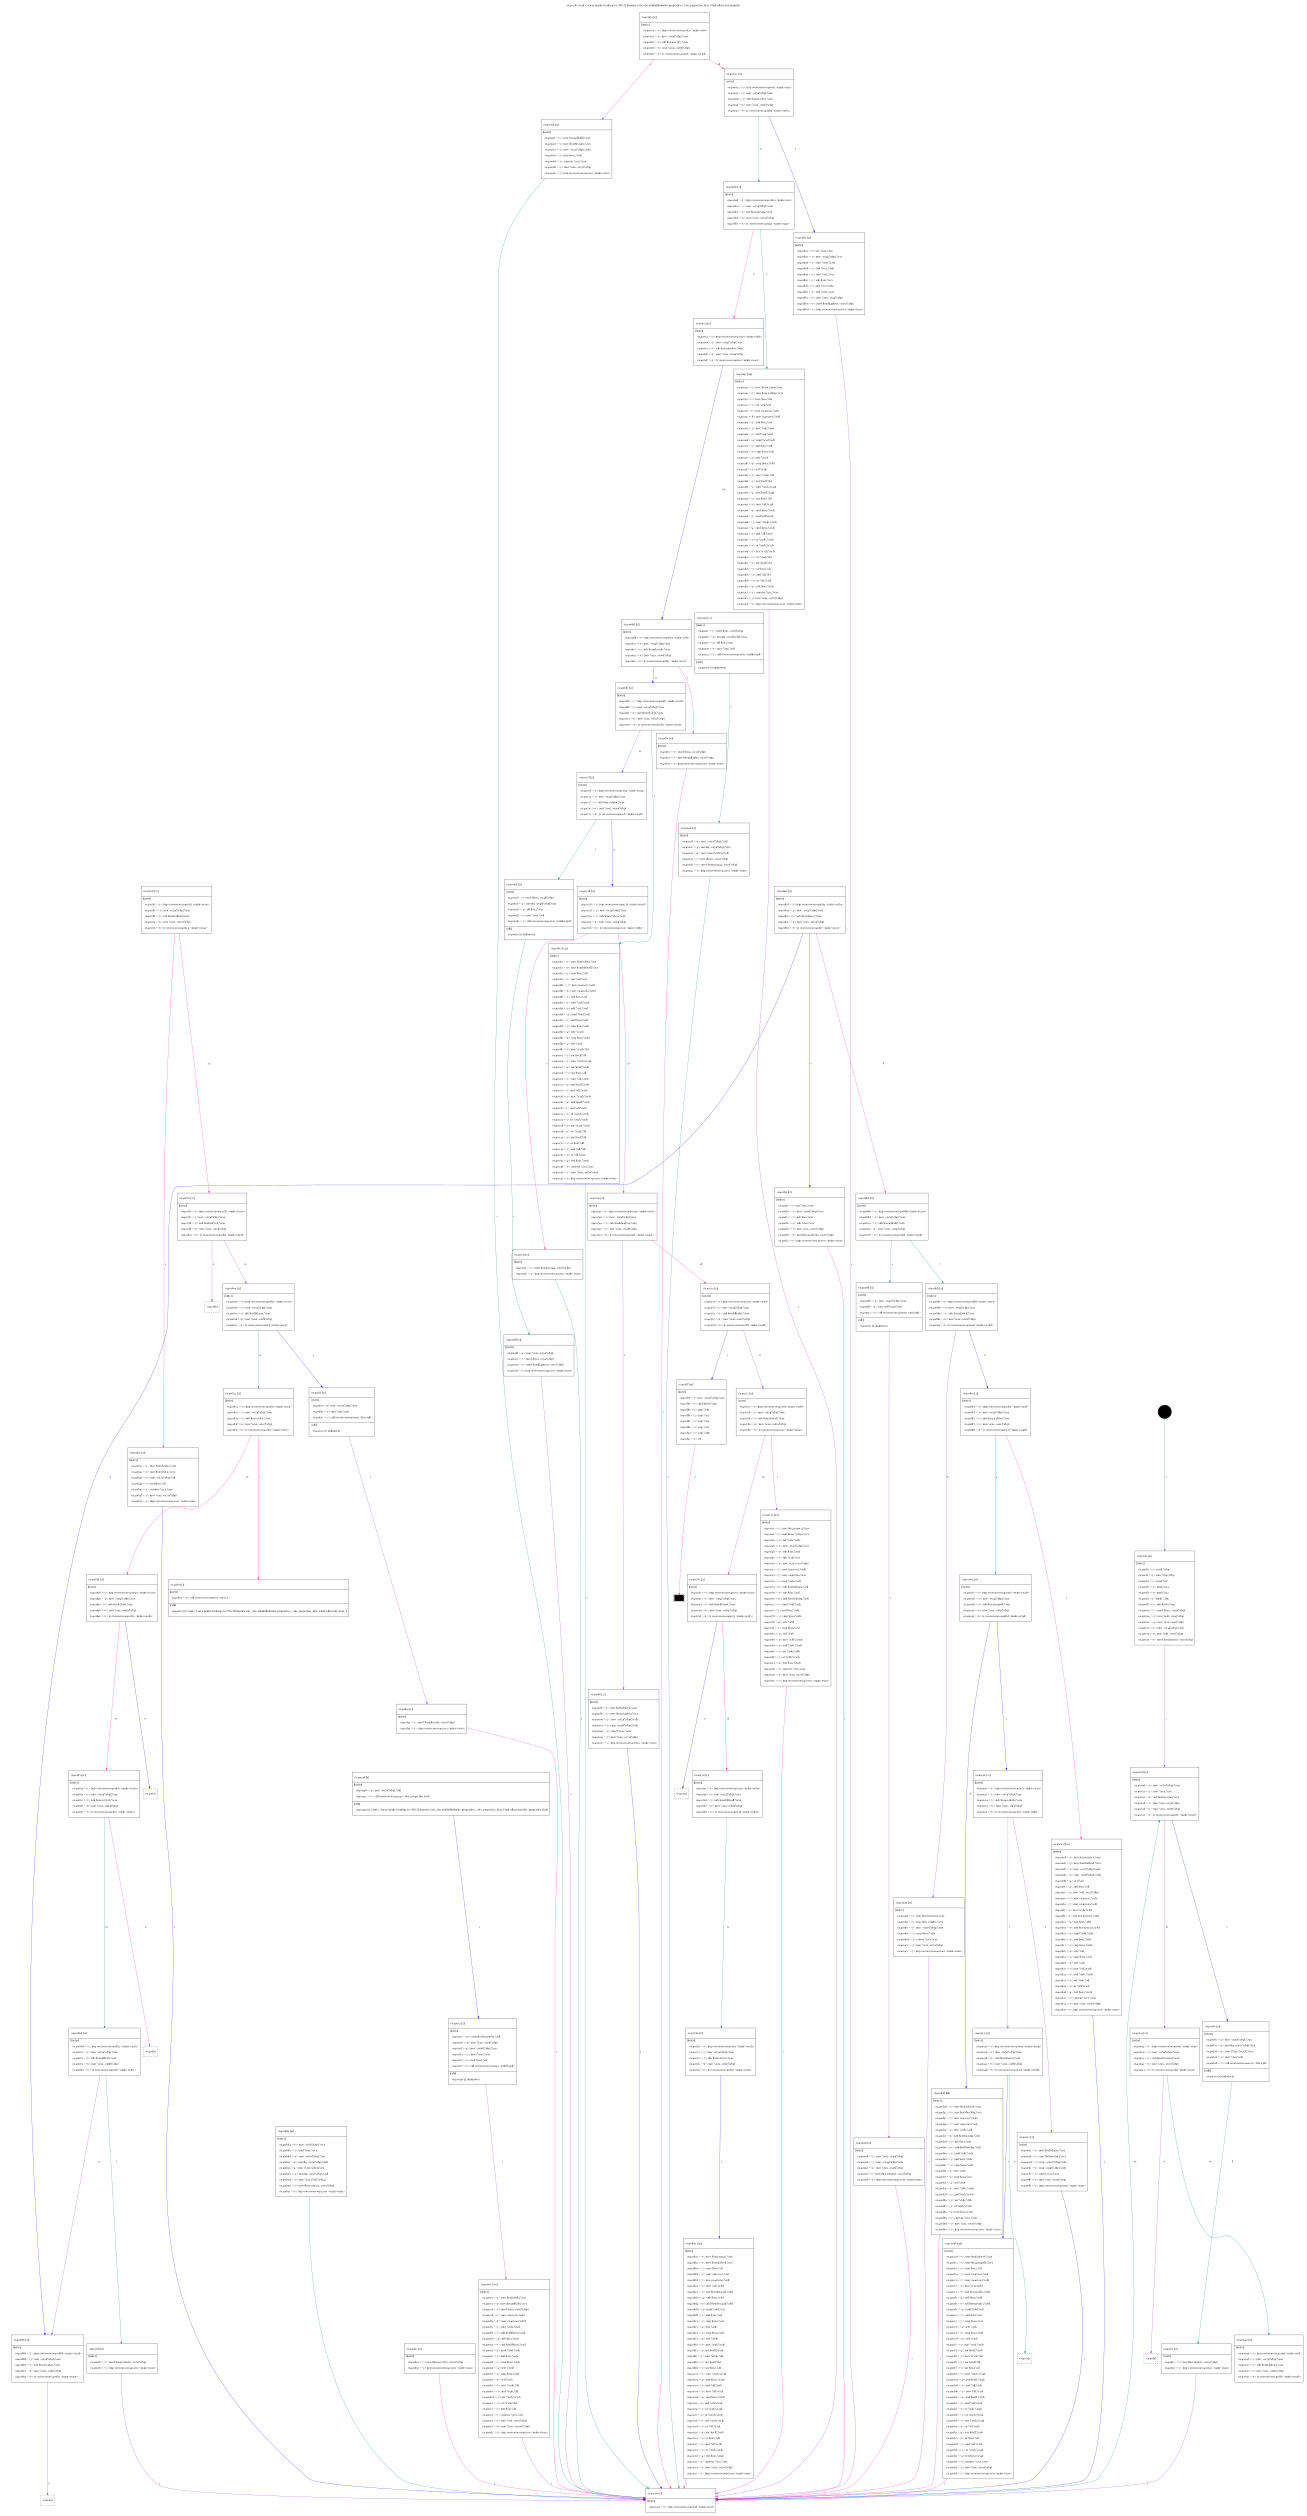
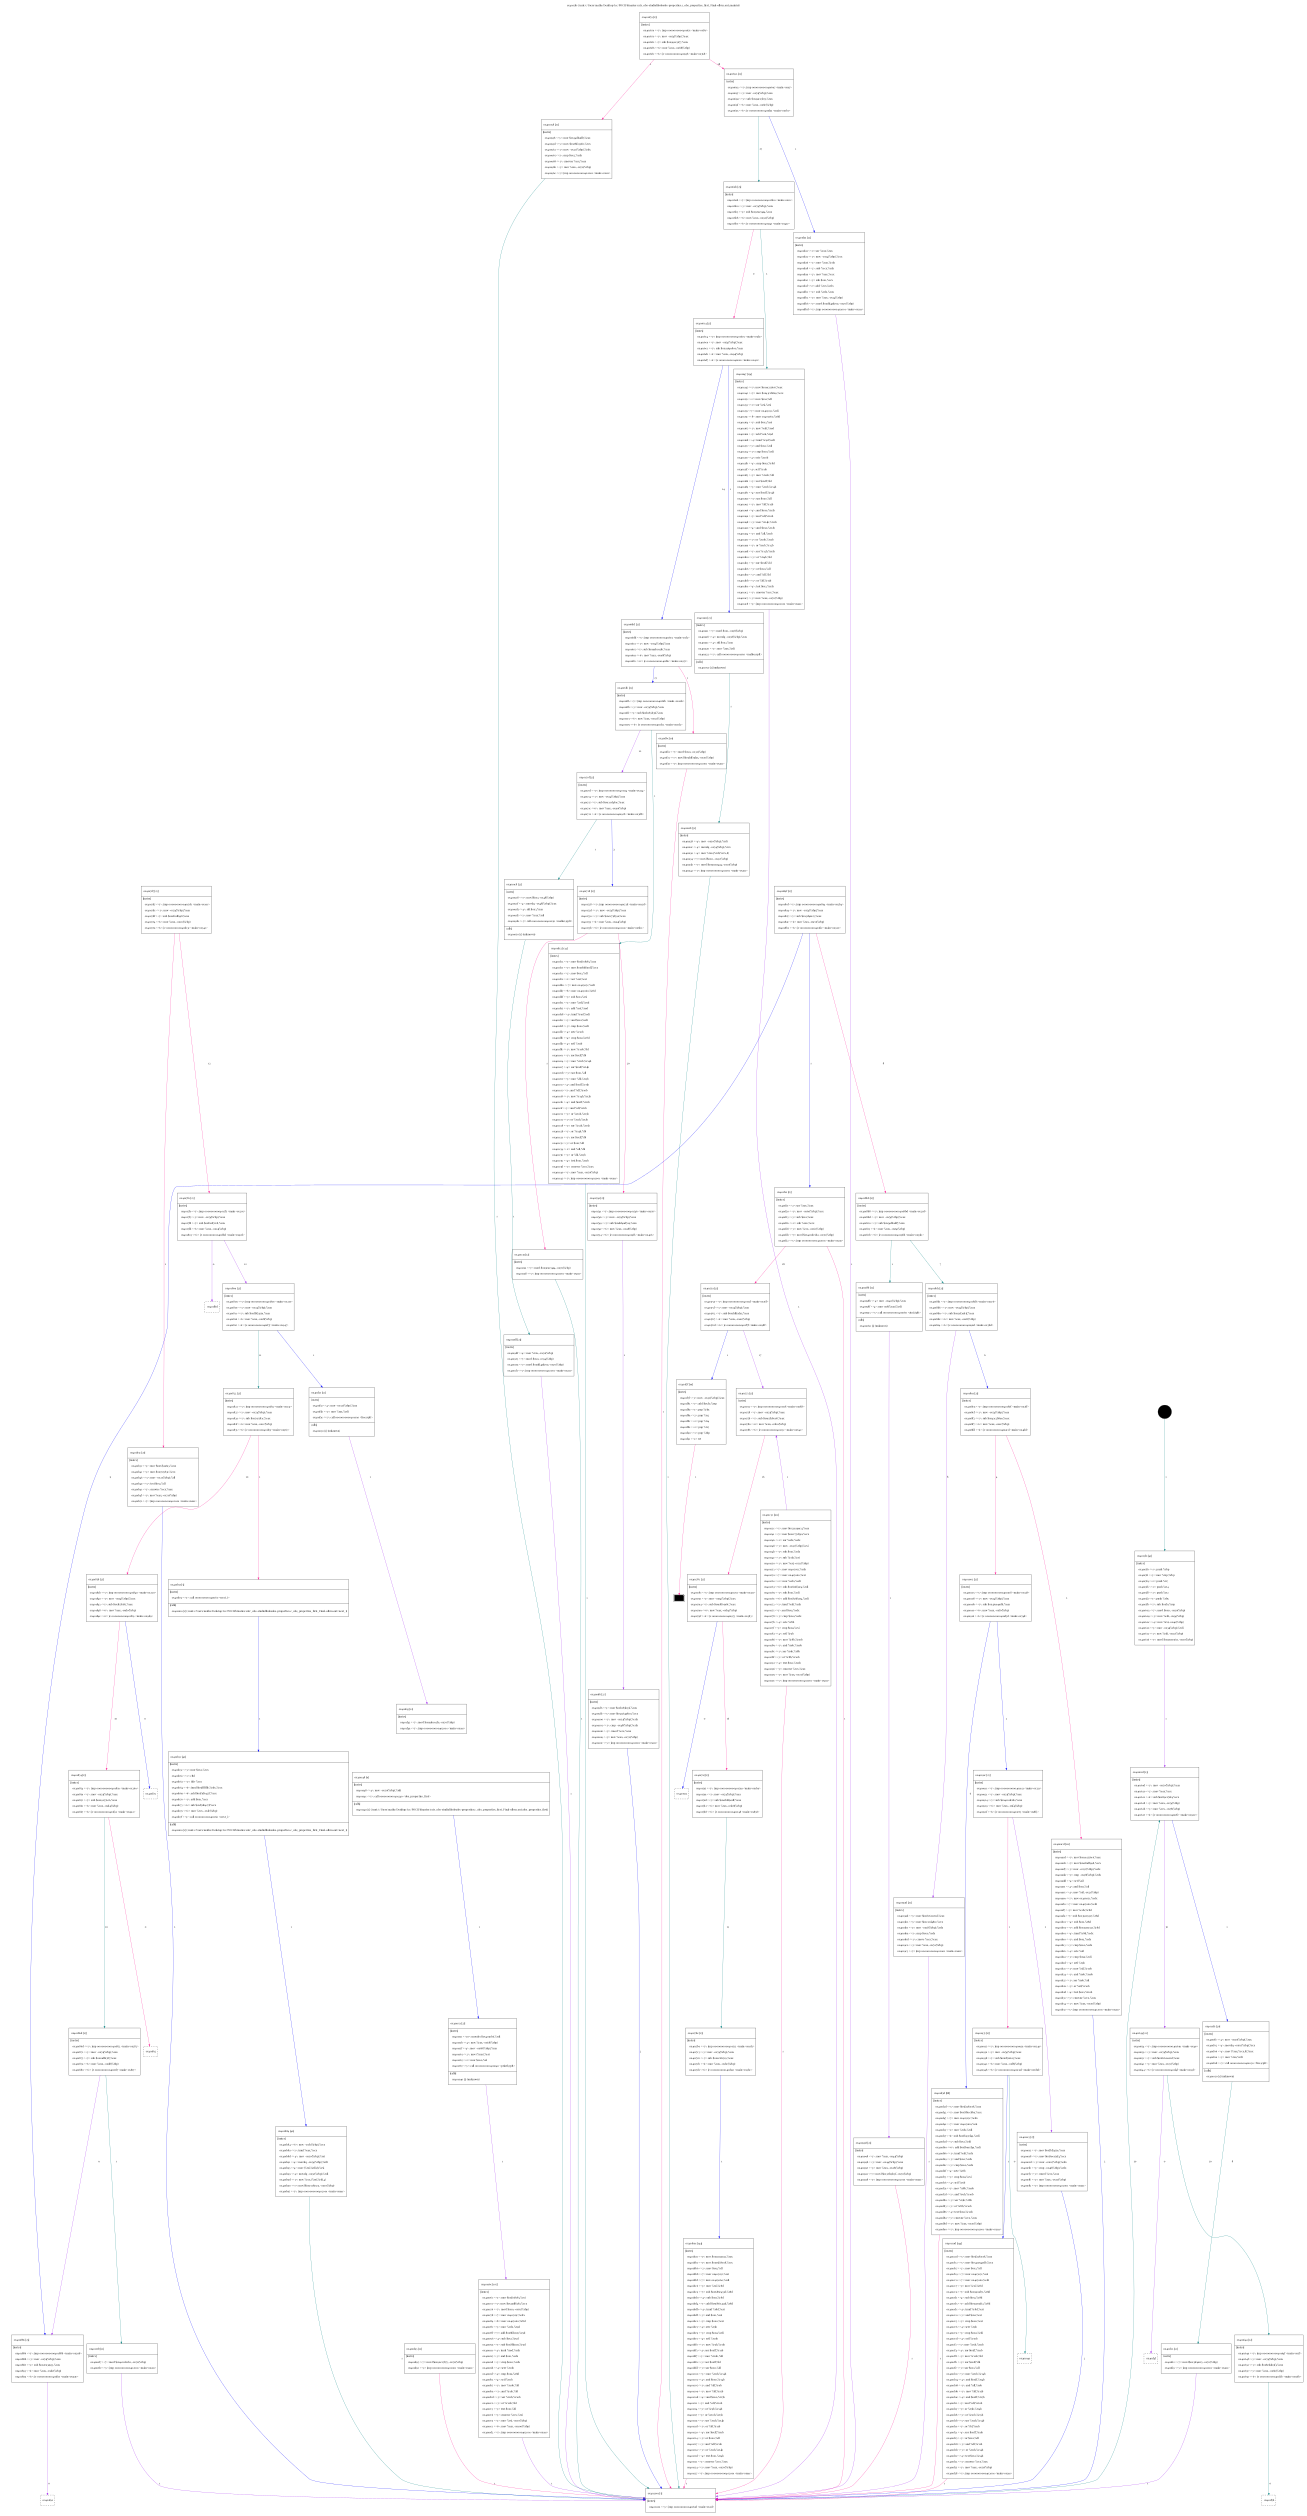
edge "0x4016c4 [25]" -> "0x401a11 [23]": added, label "1"
edge "0x401741 [25]" -> "0x40175a [25]": now "0x401f1e [25]" -> "0x40175a [25]"
edge "0x401773 [25]" -> "0x401c3c [101]": reversed
node "0x401b5c [40]": added
edge "0x401f43 [12]" -> "0x402001 [5]": removed, label "1"
node "0x401f5b": added
